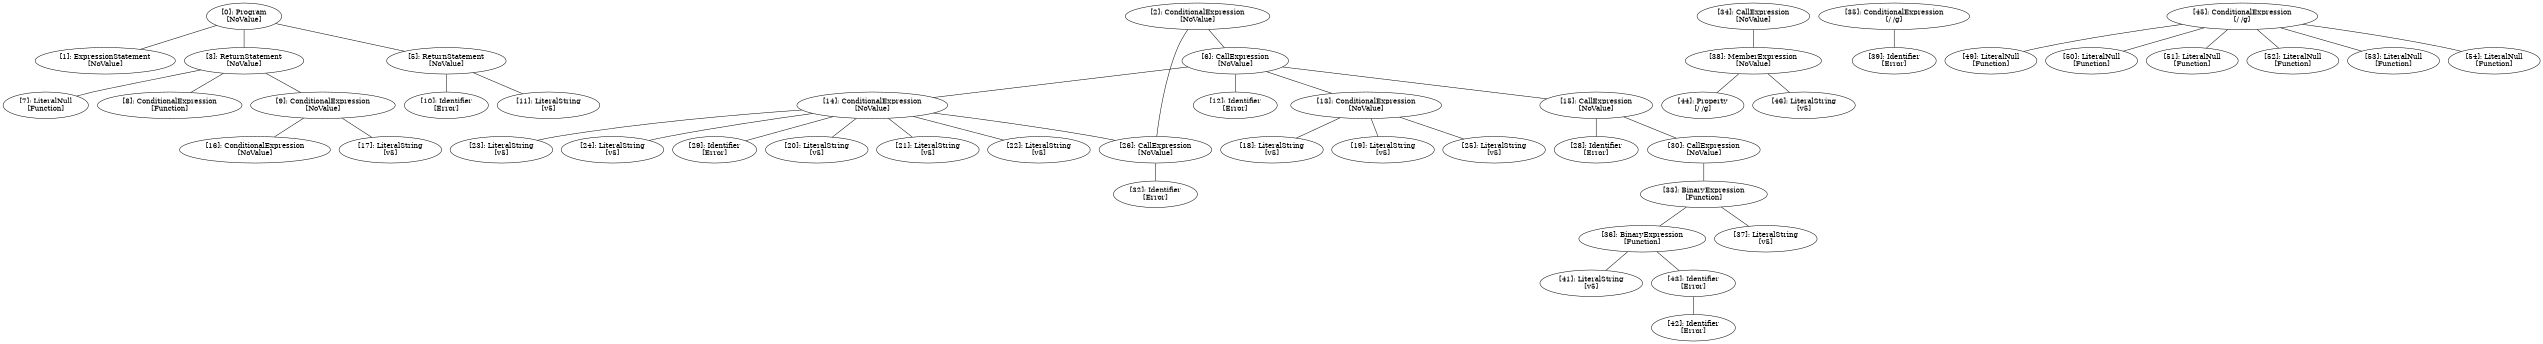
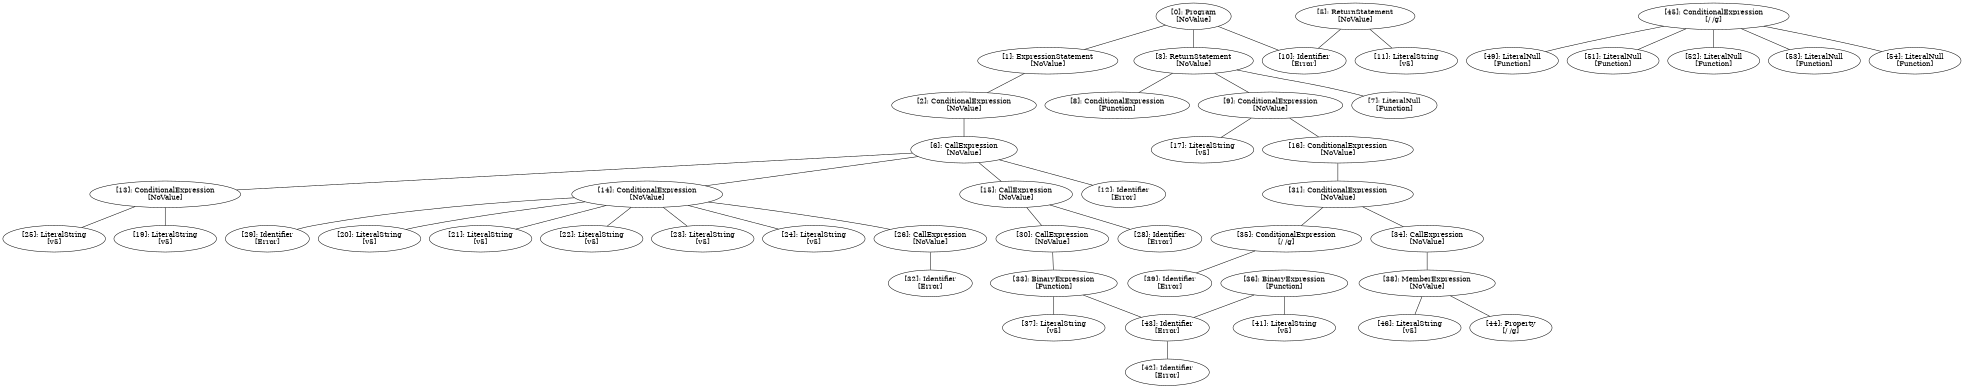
edge "[0]: Program [NoValue]" -- "[5]: ReturnStatement [NoValue]": now "[0]: Program [NoValue]" -- "[10]: Identifier [Error]"
node "[50]: LiteralNull [Function]": removed
edge "[2]: ConditionalExpression [NoValue]" -- "[26]: CallExpression [NoValue]": now "[2]: ConditionalExpression [NoValue]" -- "[1]: ExpressionStatement [NoValue]"
node "[18]: LiteralString [v5]": removed
node "[31]: ConditionalExpression [NoValue]": added
edge "[33]: BinaryExpression [Function]" -- "[36]: BinaryExpression [Function]": now "[33]: BinaryExpression [Function]" -- "[43]: Identifier [Error]"
